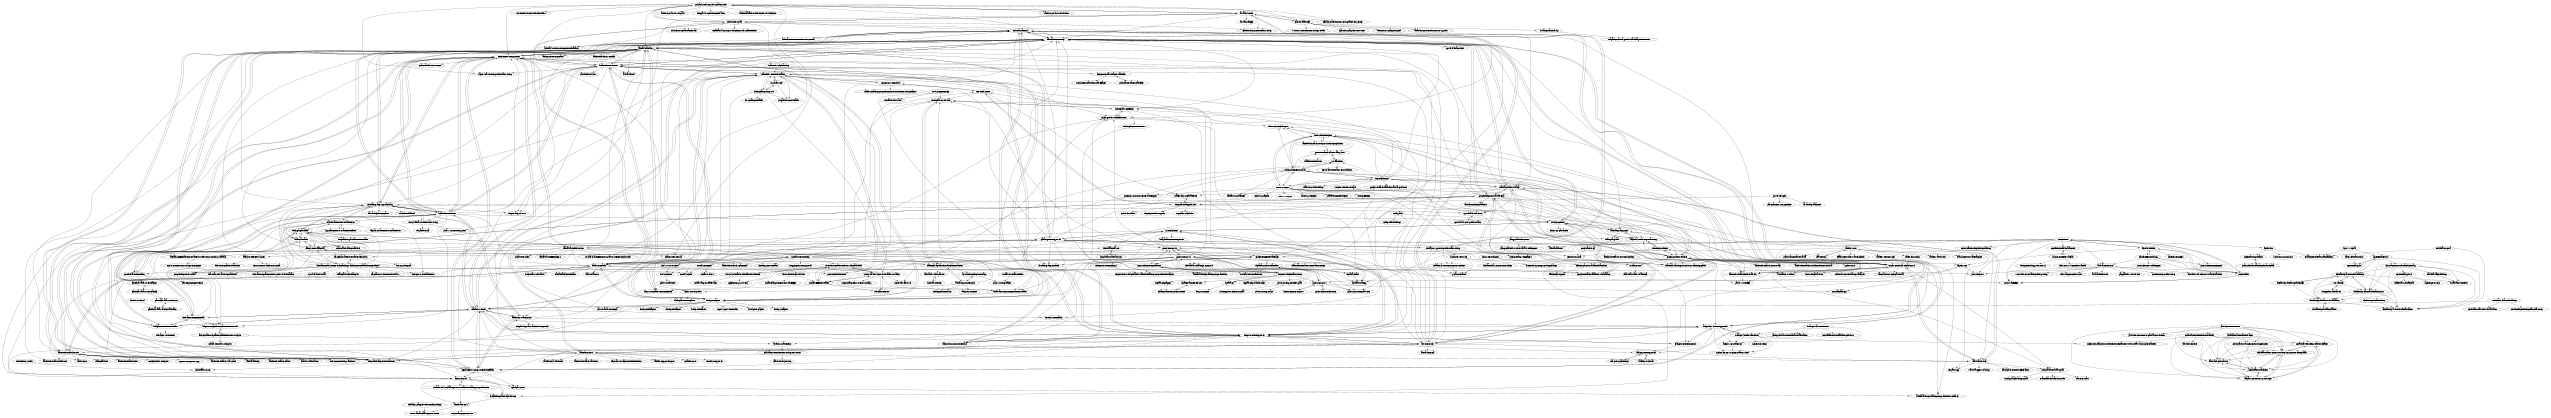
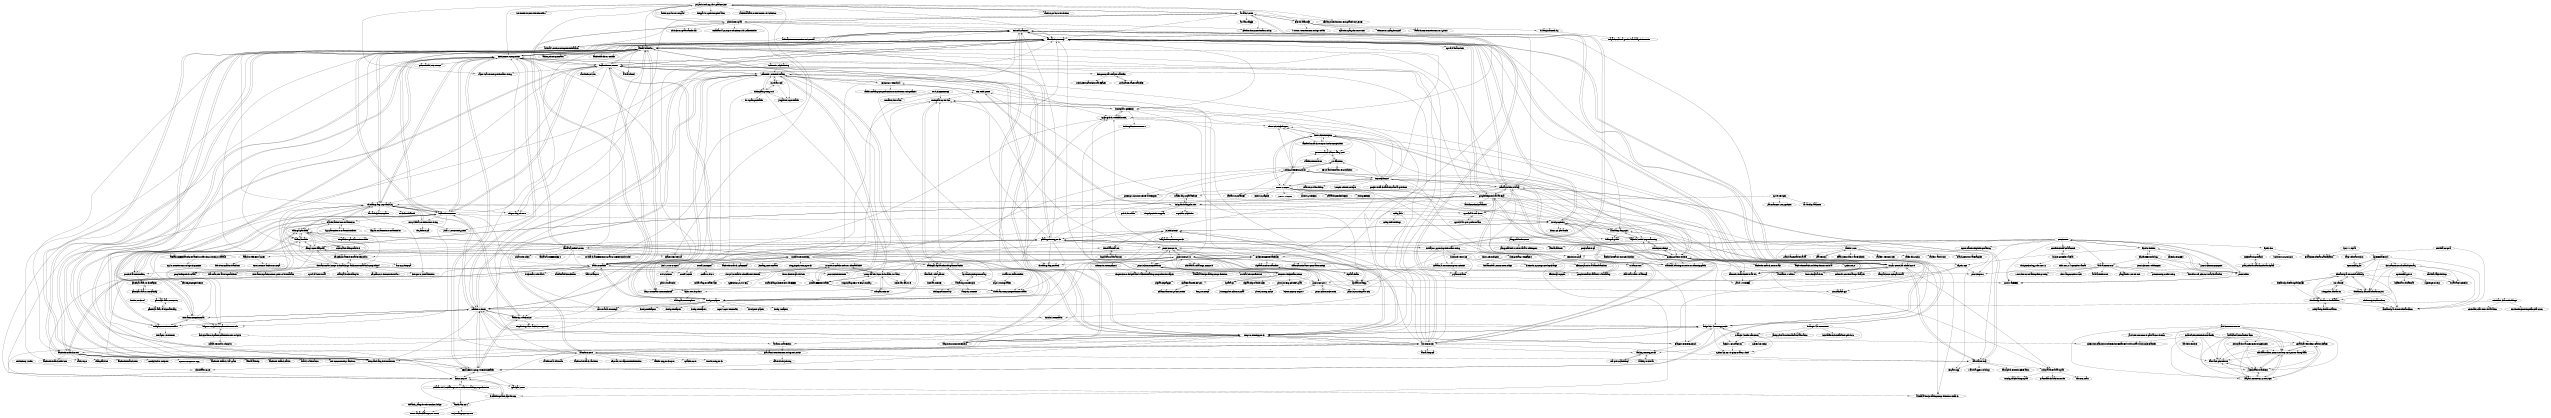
node "tibetan-nlp/tibetan-collation": label "tibetan-nlp/tibetan-collation" -> "robinjia-nlp/tibetan-collation"
